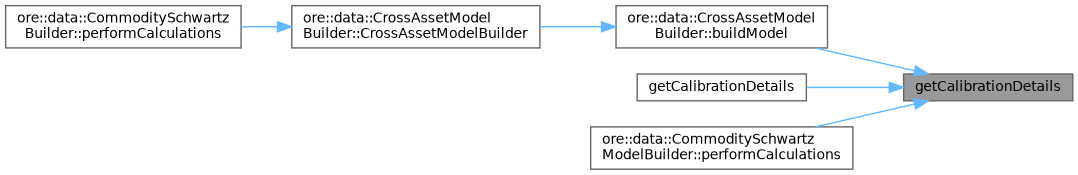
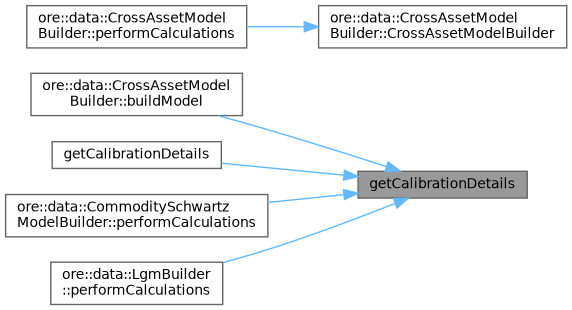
node "ore::data::CommoditySchwartz Builder::performCalculations": label "ore::data::CommoditySchwartz Builder::performCalculations" -> "ore::data::CrossAssetModel Builder::performCalculations"
edge "ore::data::CrossAssetModel Builder::CrossAssetModelBuilder" -> "ore::data::CrossAssetModel Builder::buildModel": removed
node "ore::data::LgmBuilder ::performCalculations": added
